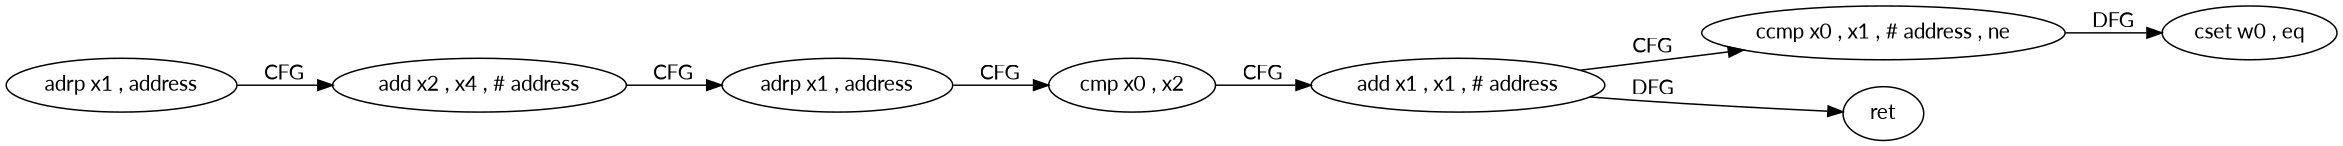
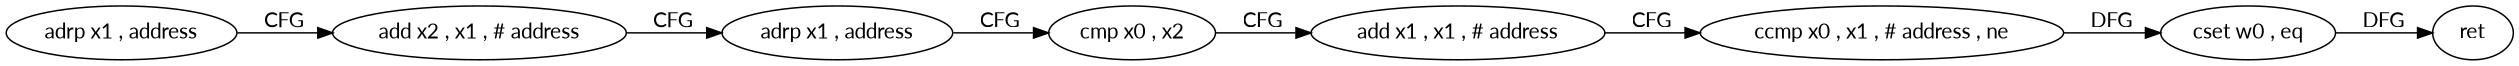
node "add x2 , x4 , # address": label "add x2 , x4 , # address" -> "add x2 , x1 , # address"
edge "add x1 , x1 , # address" -> "ret": now "cset w0 , eq" -> "ret"
